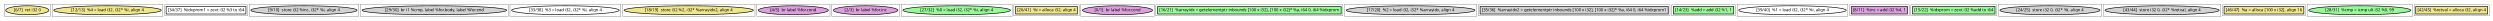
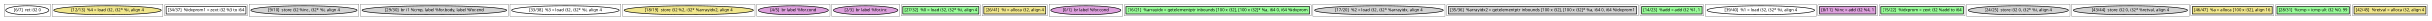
node "[6/7]  ret i32 0": fillcolor khaki -> white
node "[27/32]  %0 = load i32, i32* %i, align 4": shape ellipse -> box
node "[28/31]  %cmp = icmp ult i32 %0, 99": shape ellipse -> box
